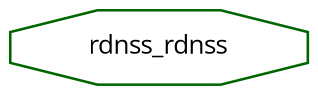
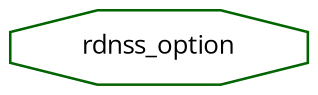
node "rdnss_rdnss": label "rdnss_rdnss" -> "rdnss_option"
